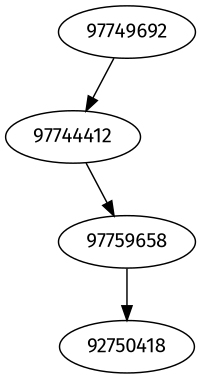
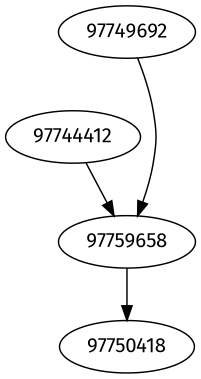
edge "97749692" -> "97744412": now "97749692" -> "97759658"
node "92750418": label "92750418" -> "97750418"
